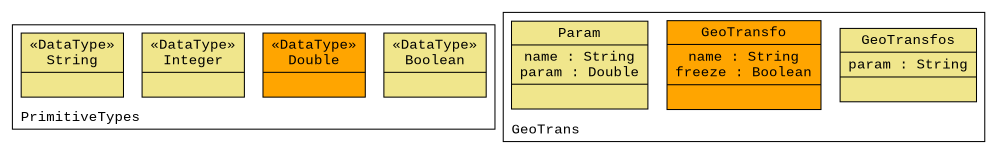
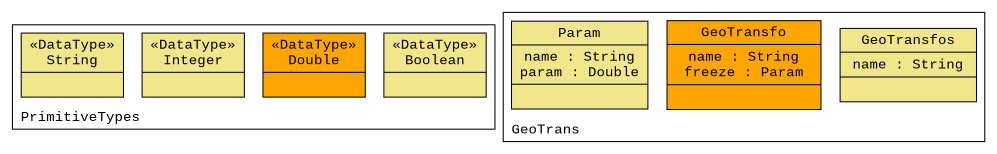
node "GeoTransfos": text "param : String" -> "name : String"
node "GeoTransfo": text "freeze : Boolean" -> "freeze : Param"
